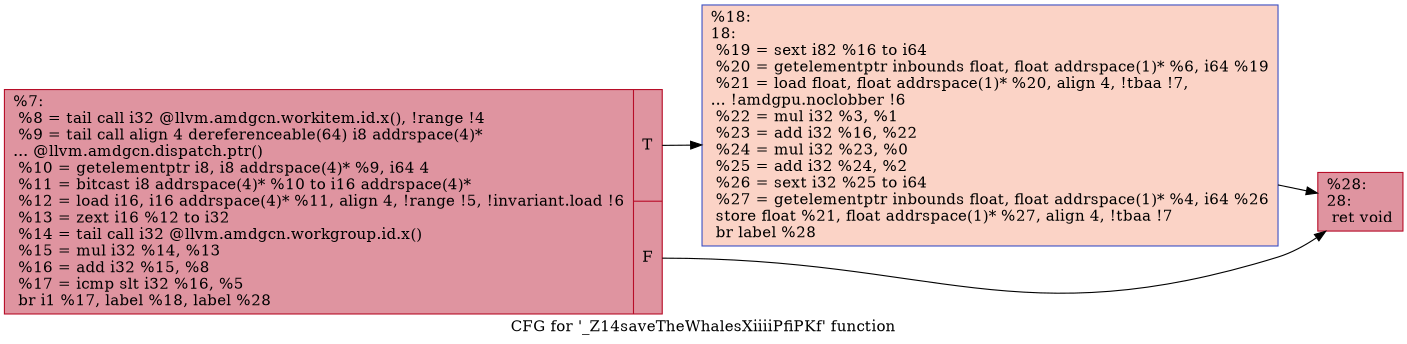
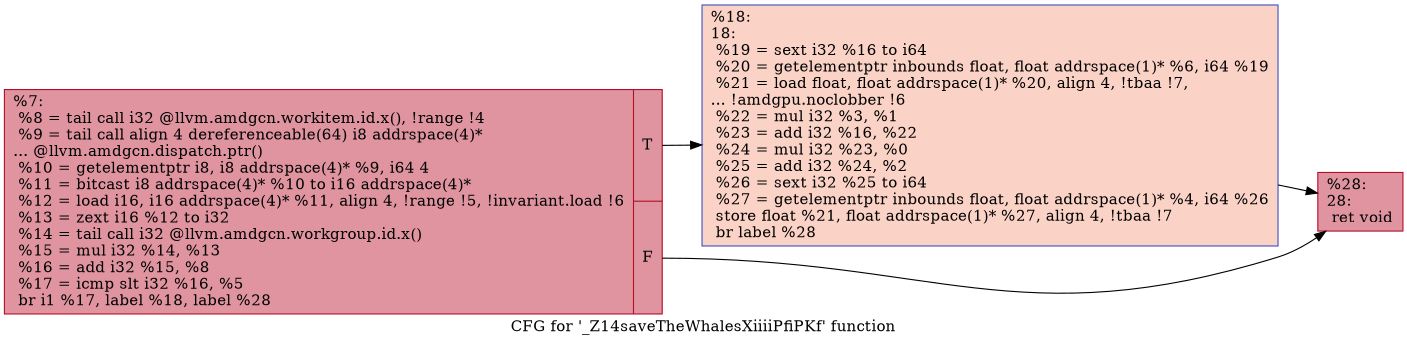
node "%18:": text "%19 = sext i82 %16 to i64" -> "%19 = sext i32 %16 to i64"
